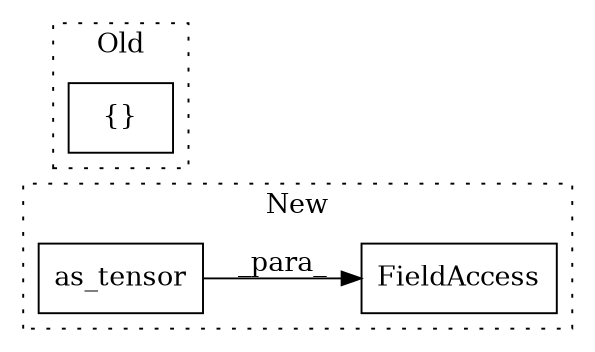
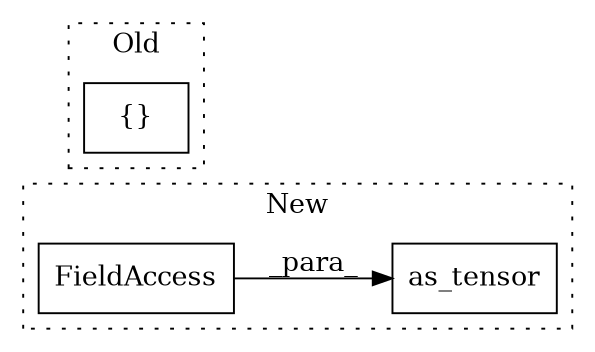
edge "as_tensor" -> "FieldAccess": reversed
